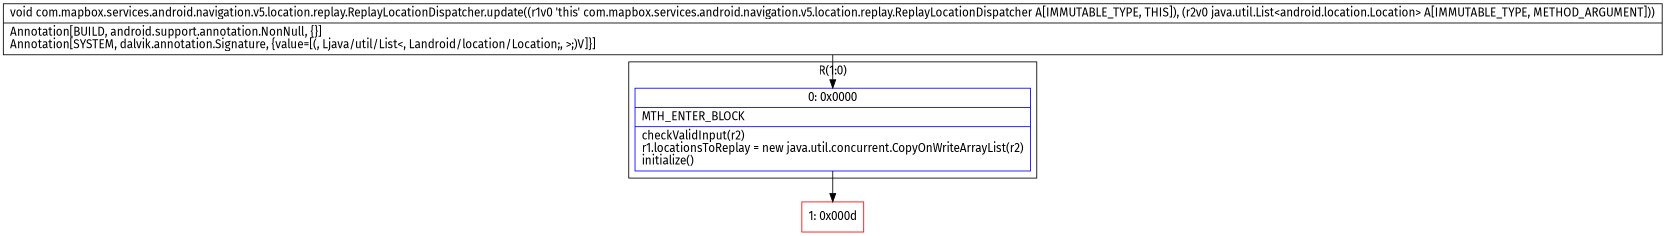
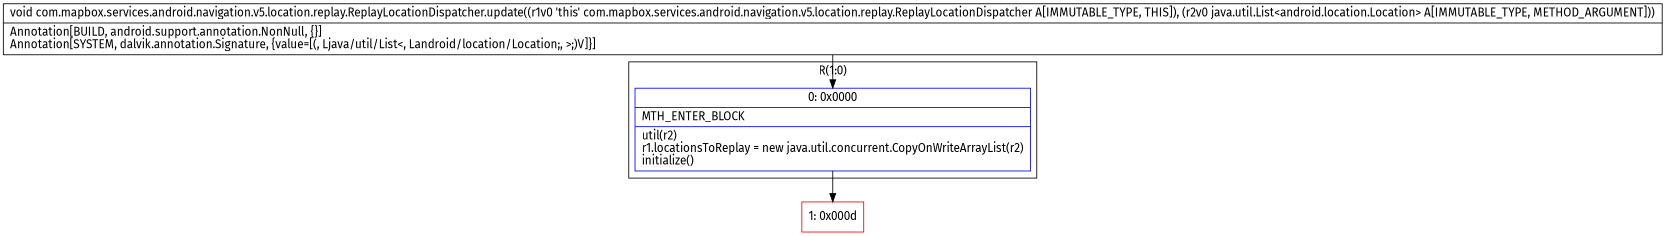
node "0: 0x0000": text "checkValidInput(r2)" -> "util(r2)"
